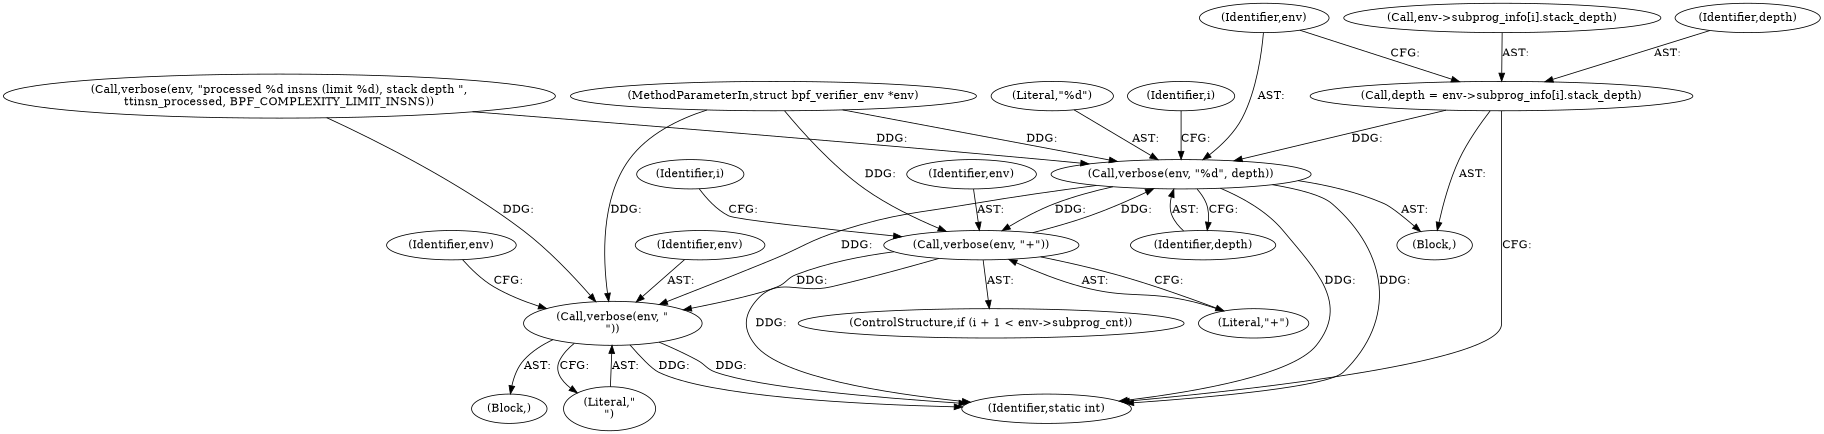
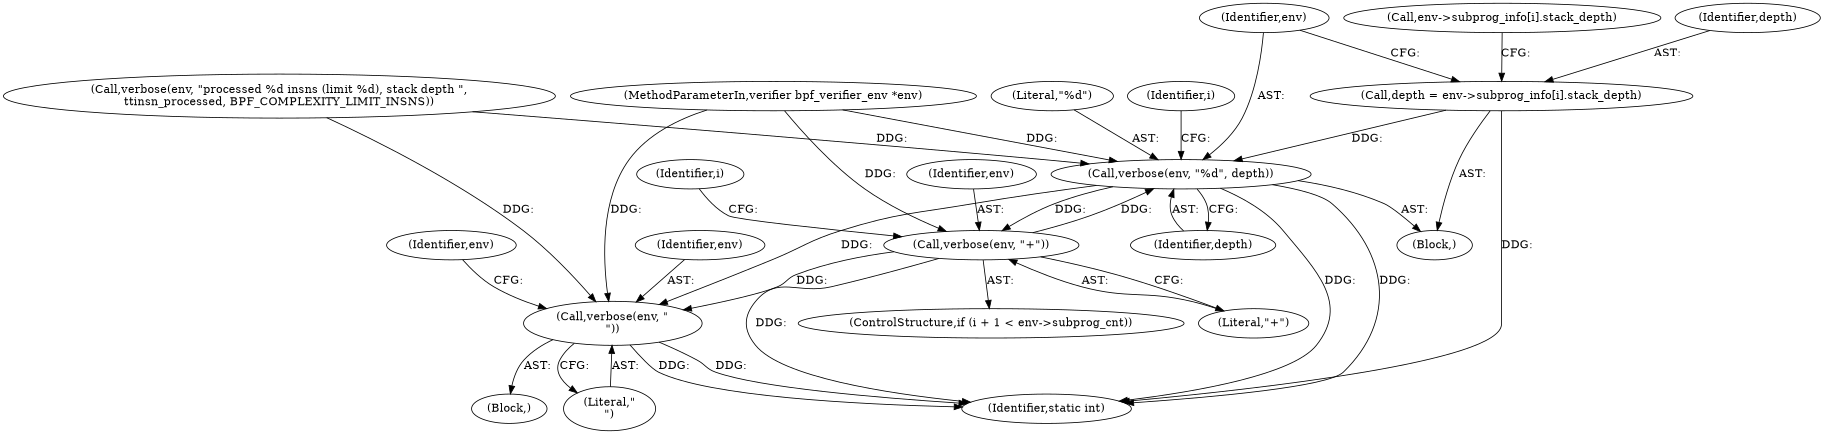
edge "(Call,env->subprog_info[i].stack_depth)" -> "(Call,depth = env->subprog_info[i].stack_depth)": label "AST: " -> "CFG: "
node "(MethodParameterIn,struct bpf_verifier_env *env)": label "(MethodParameterIn,struct bpf_verifier_env *env)" -> "(MethodParameterIn,verifier bpf_verifier_env *env)"
edge "(Call,depth = env->subprog_info[i].stack_depth)" -> "(Identifier,static int)": label "CFG: " -> "DDG: "
